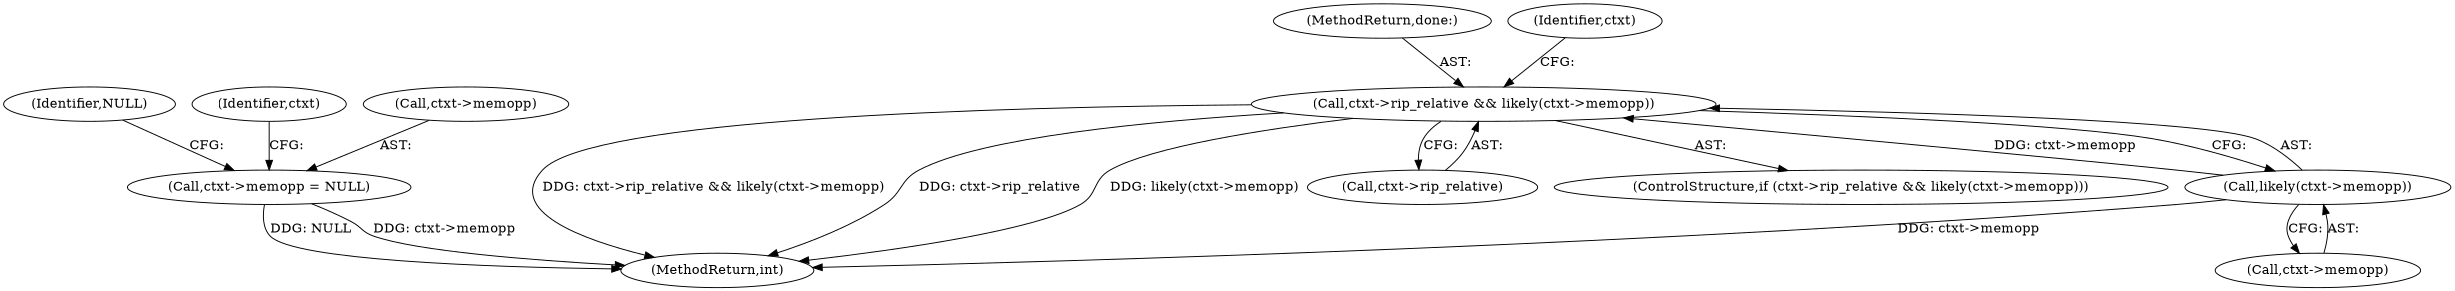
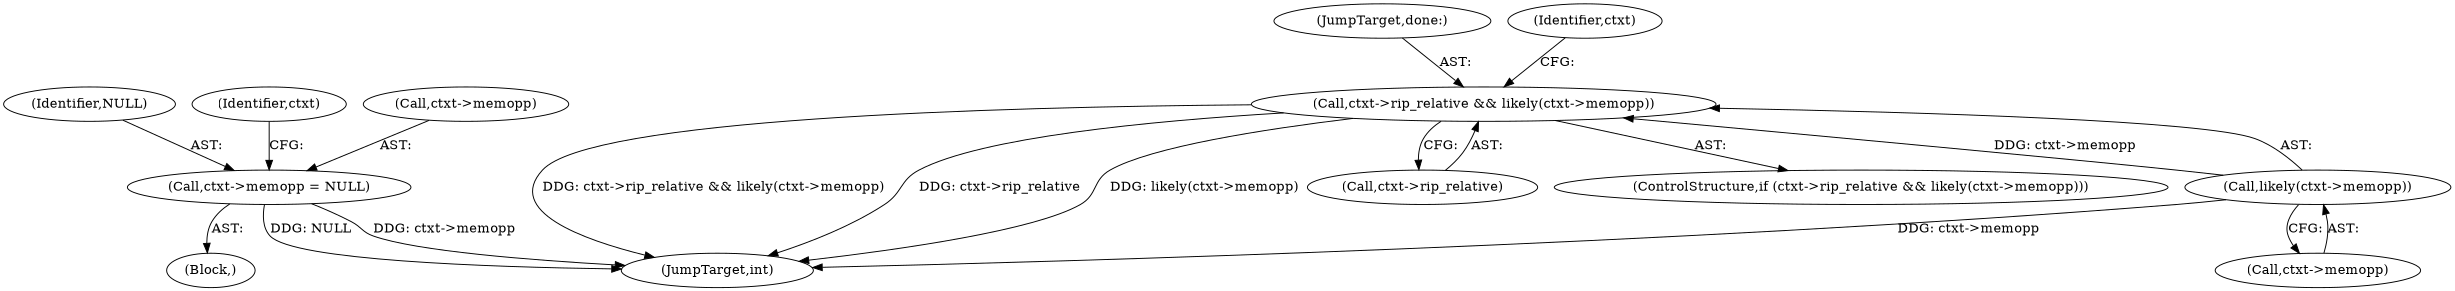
node "(MethodReturn,done:)": label "(MethodReturn,done:)" -> "(JumpTarget,done:)"
edge "(Call,ctxt->rip_relative && likely(ctxt->memopp))" -> "(Call,likely(ctxt->memopp))": removed, label "CFG:"
edge "(Identifier,NULL)" -> "(Call,ctxt->memopp = NULL)": label "CFG: " -> "AST: "
node "(Block,)": added
node "(MethodReturn,int)": label "(MethodReturn,int)" -> "(JumpTarget,int)"
